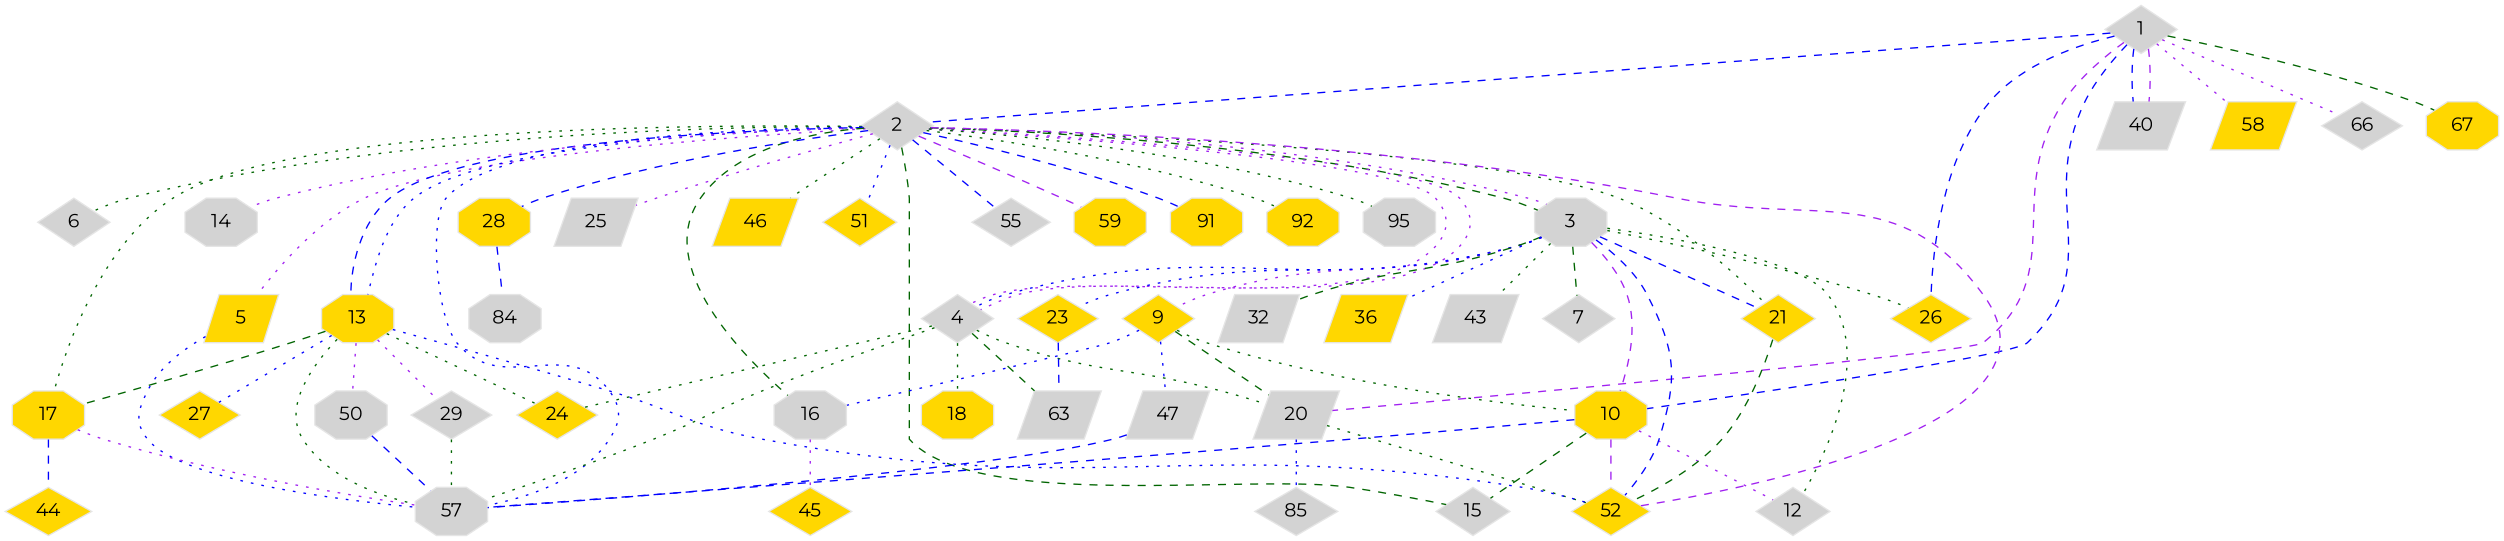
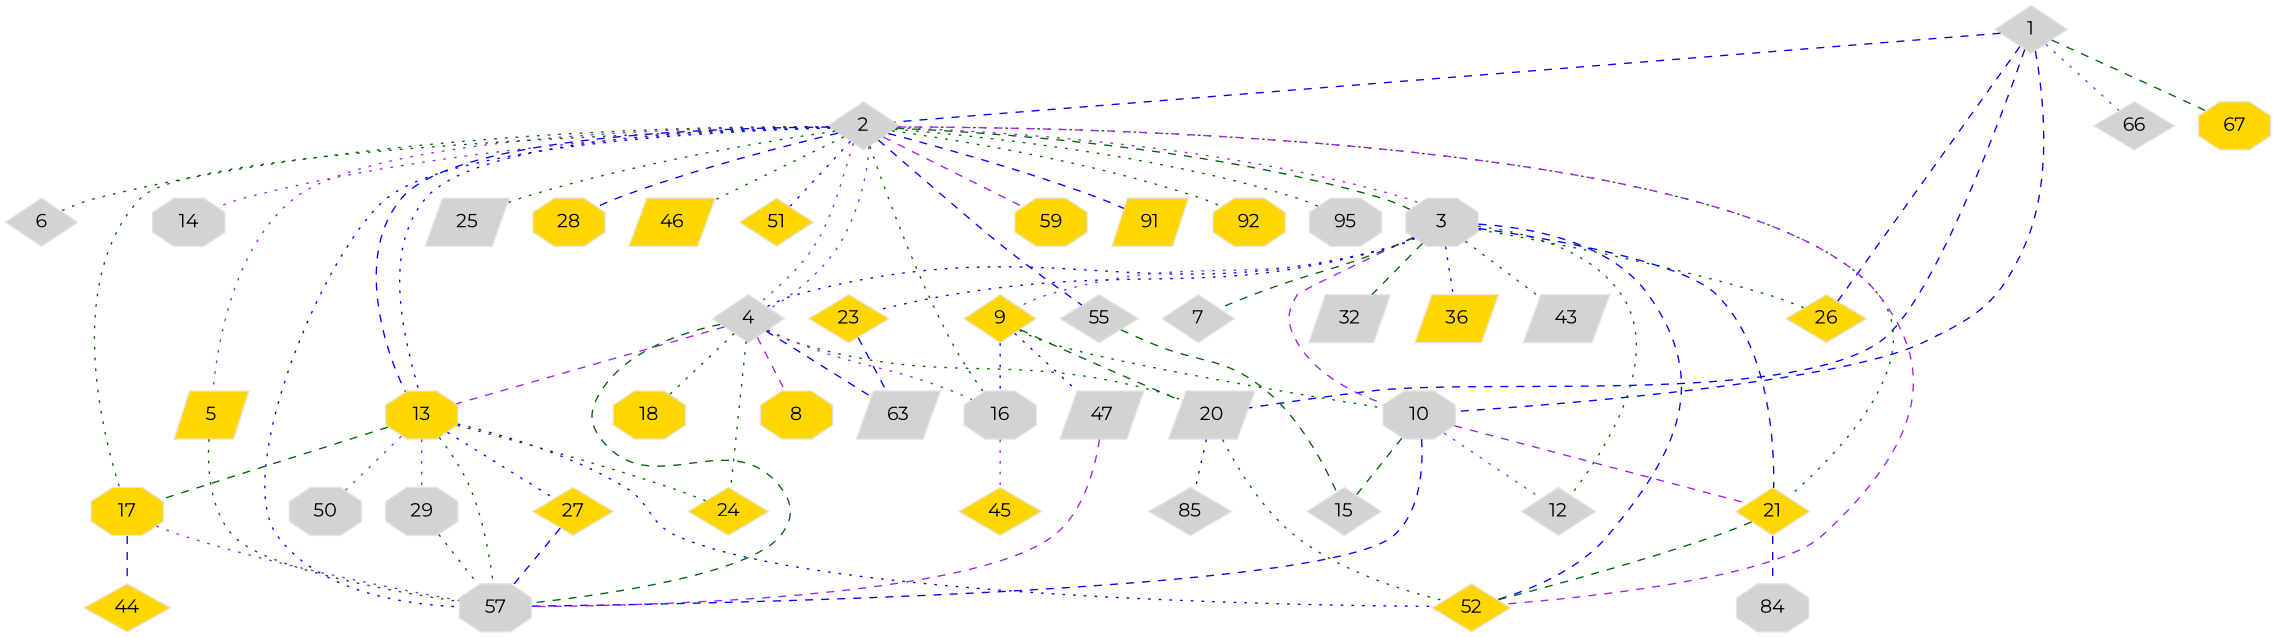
node "40": removed
node "58": removed
edge "2" -- "25": color purple -> darkgreen
edge "2" -- "16": style dashed -> dotted
node "91": shape octagon -> parallelogram
edge "28" -- "84": now "21" -- "84"
edge "4" -- "63": color darkgreen -> blue
edge "1" -- "20": color purple -> blue
edge "4" -- "13": added
edge "4" -- "16": added
edge "4" -- "57": style dotted -> dashed
node "29": shape diamond -> octagon
node "8": added
node "10": fillcolor gold -> lightgrey
edge "5" -- "57": color blue -> darkgreen
edge "50" -- "57": now "27" -- "57"
edge "10" -- "52": now "10" -- "21"
edge "2" -- "15": now "55" -- "15"
edge "47" -- "57": color blue -> purple
